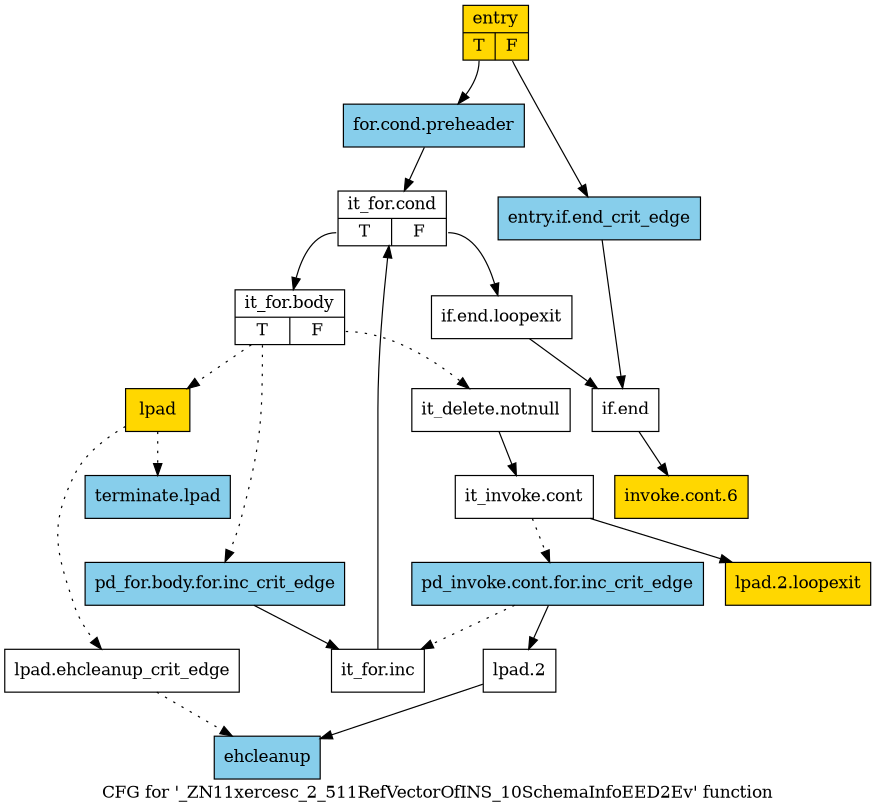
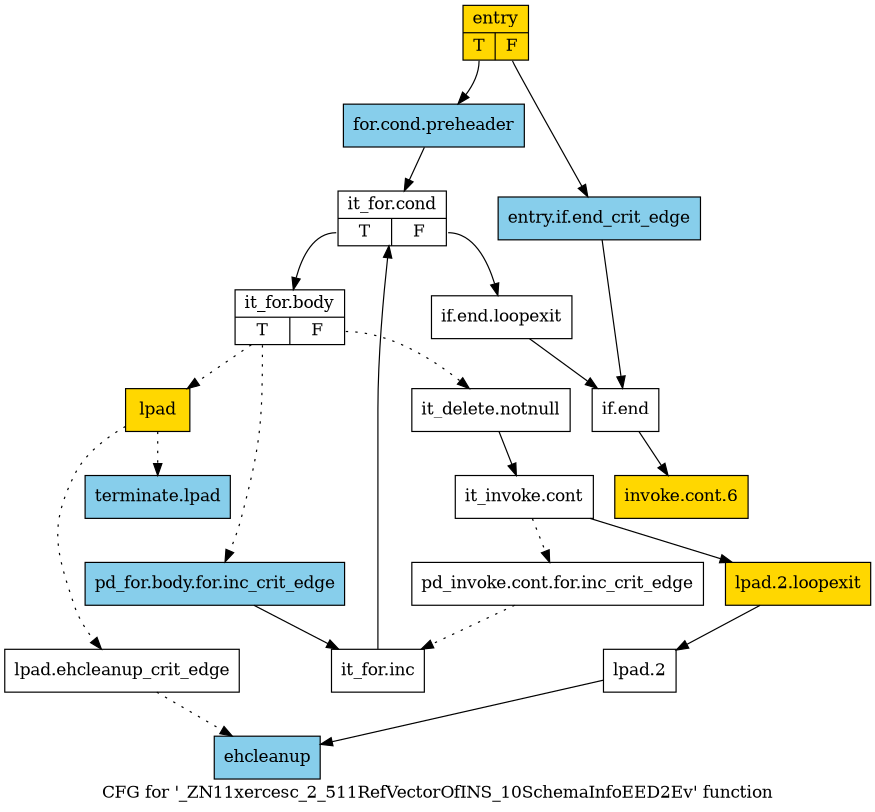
node "pd_invoke.cont.for.inc_crit_edge": fillcolor skyblue -> white
edge "pd_invoke.cont.for.inc_crit_edge" -> "lpad.2": now "lpad.2.loopexit" -> "lpad.2"
